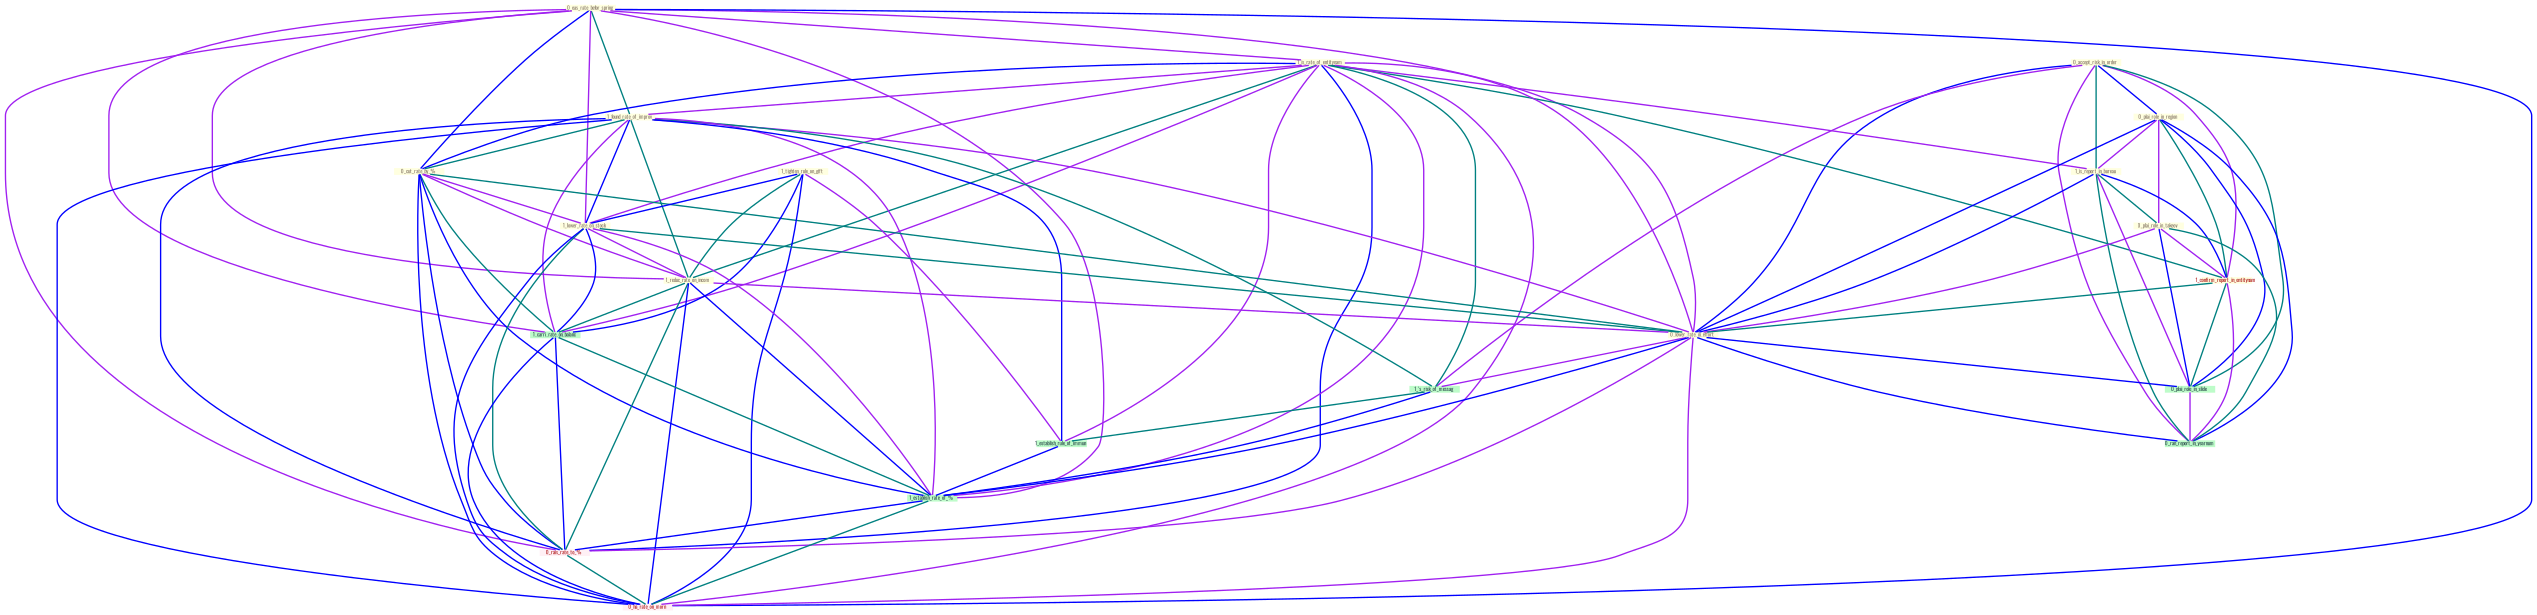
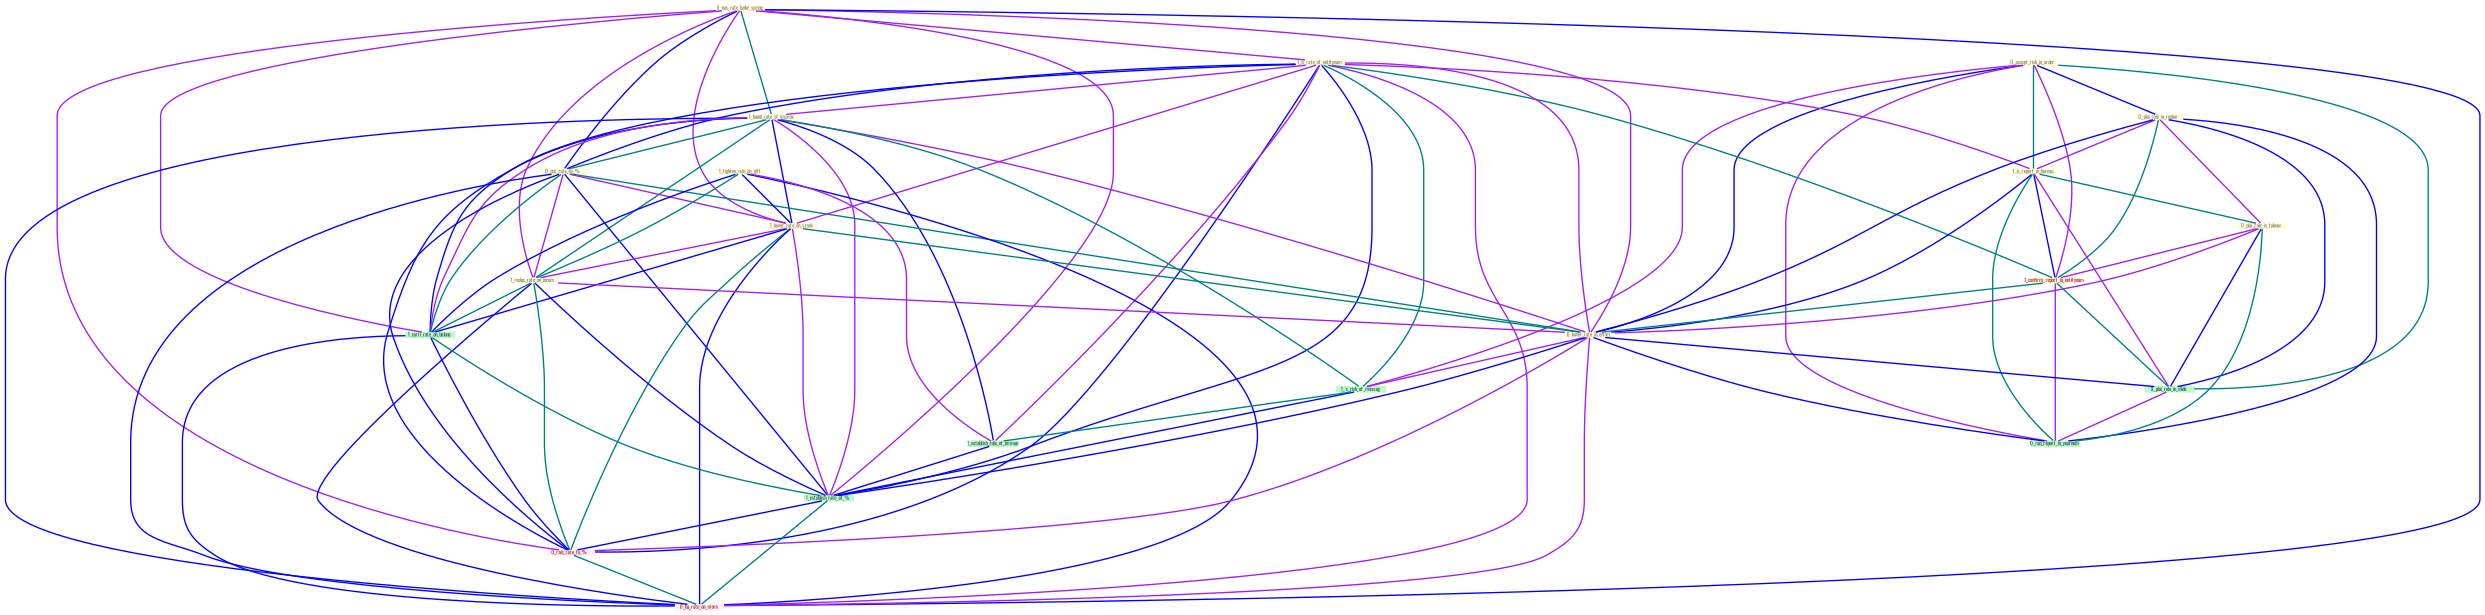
edge "1_is_rate_of_entitynam" -- "1_reduc_rate_on_incom": removed
edge "1_is_rate_of_entitynam" -- "1_carri_rate_on_balanc": color purple -> blue
edge "1_is_rate_of_entitynam" -- "1_establish_rate_of_%": color purple -> blue
